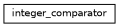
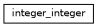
node "integer_comparator": label "integer_comparator" -> "integer_integer"
